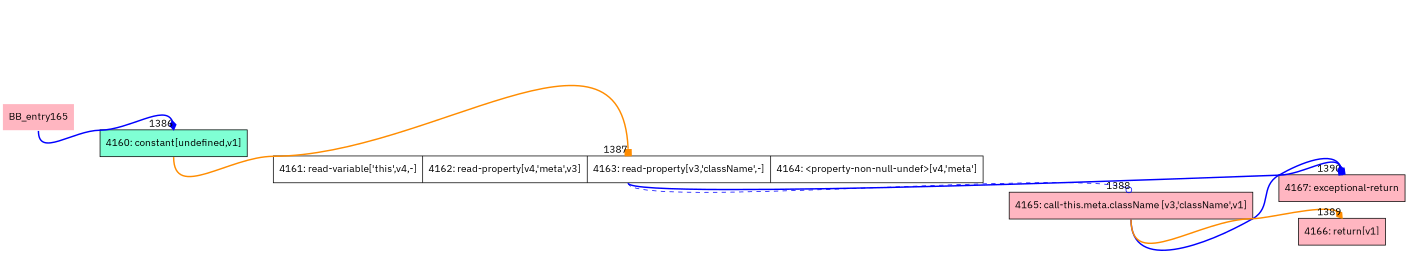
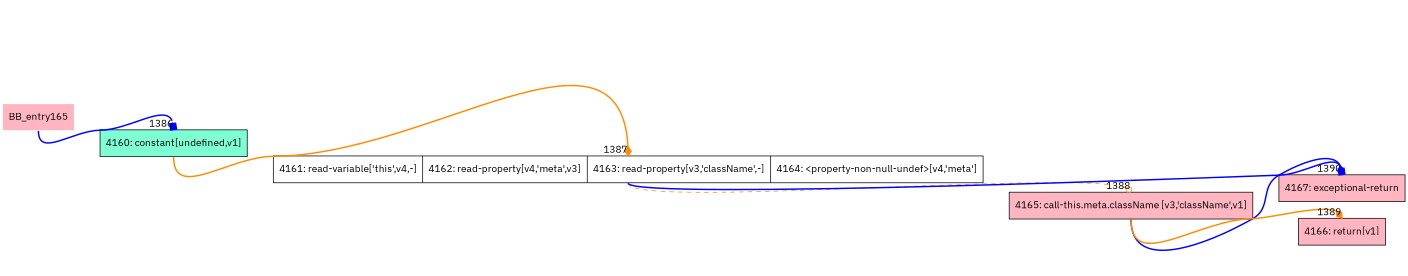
edge "4160: constant[undefined,v1]" -> "4161: read-variable['this',v4,-]": arrowhead box -> diamond
edge "BB_entry165" -> "4160: constant[undefined,v1]": arrowhead diamond -> box
edge "4161: read-variable['this',v4,-]" -> "4165: call-this.meta.className [v3,'className',v1]": color blue -> darkorange
